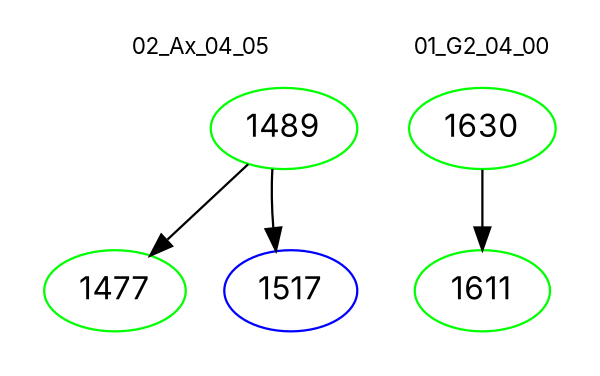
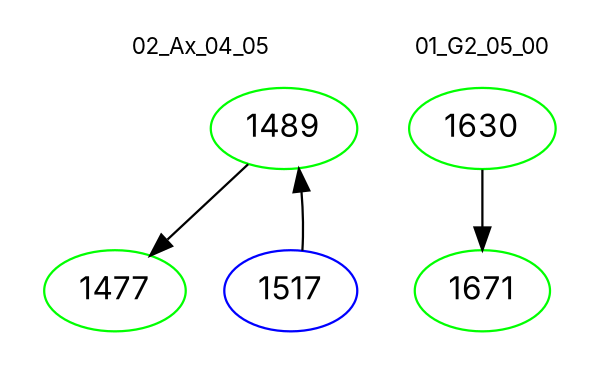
cluster "01_G2_04_00": label "01_G2_04_00" -> "01_G2_05_00"
edge "1489" -> "1517": reversed
node "1611": label "1611" -> "1671"
